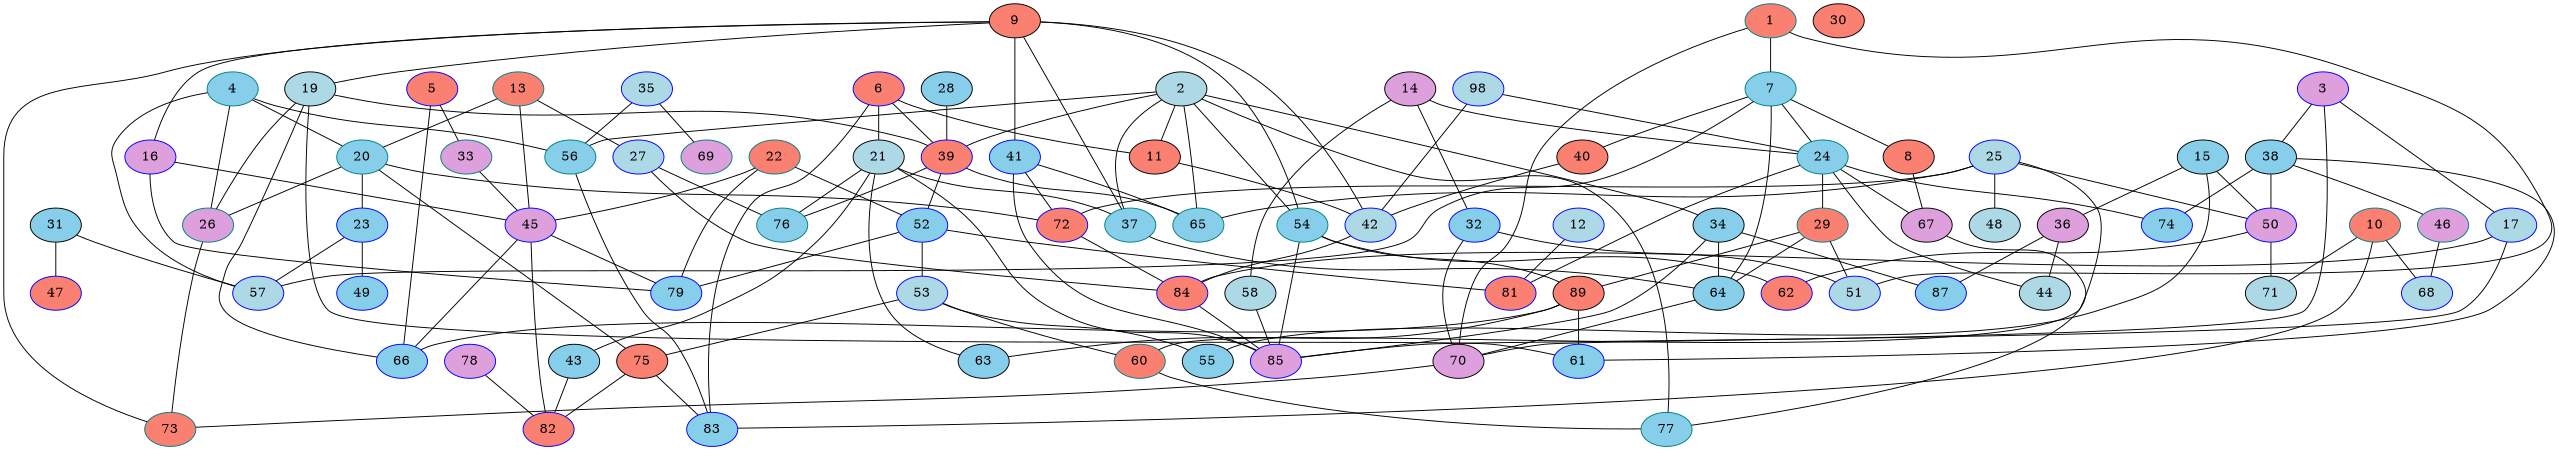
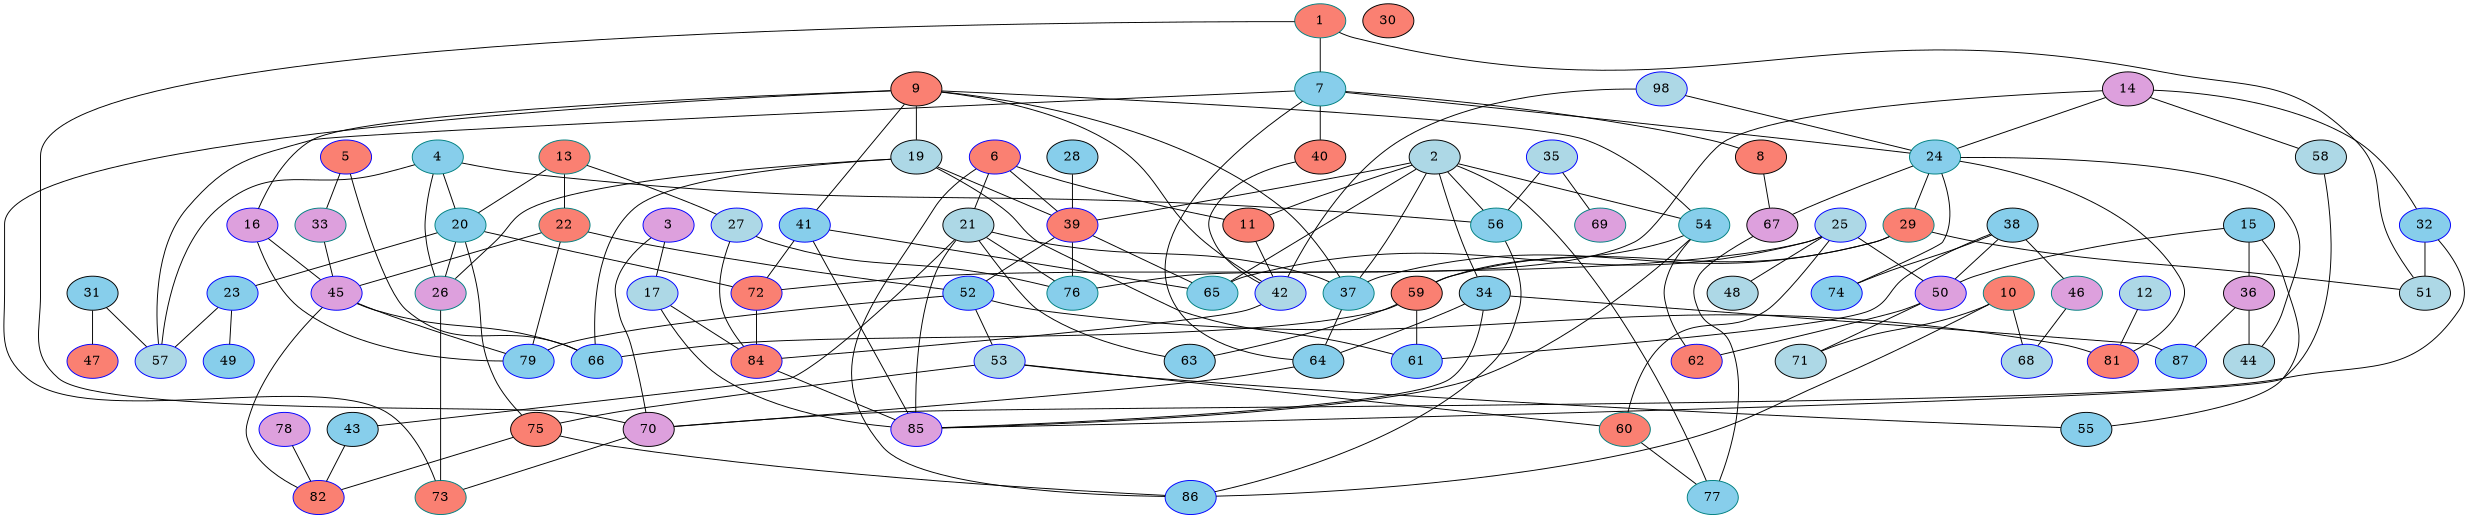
edge "3" -- "38": removed
edge "13" -- "45": now "13" -- "22"
edge "14" -- "76": added
edge "29" -- "64": now "29" -- "37"
node "89": label "89" -> "59"
node "51": color blue -> black
node "83": label "83" -> "86"
